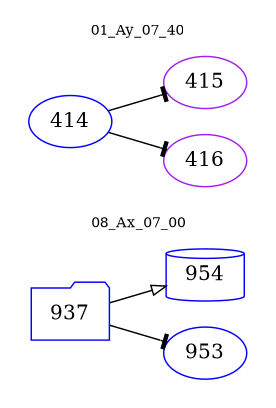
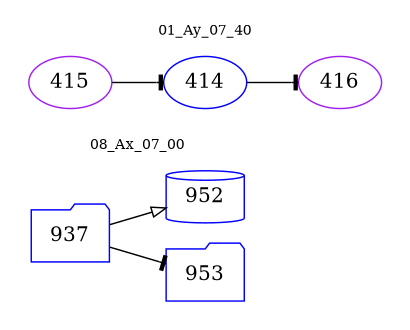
edge "414" -> "415": reversed
node "954": label "954" -> "952"
node "953": shape ellipse -> folder
